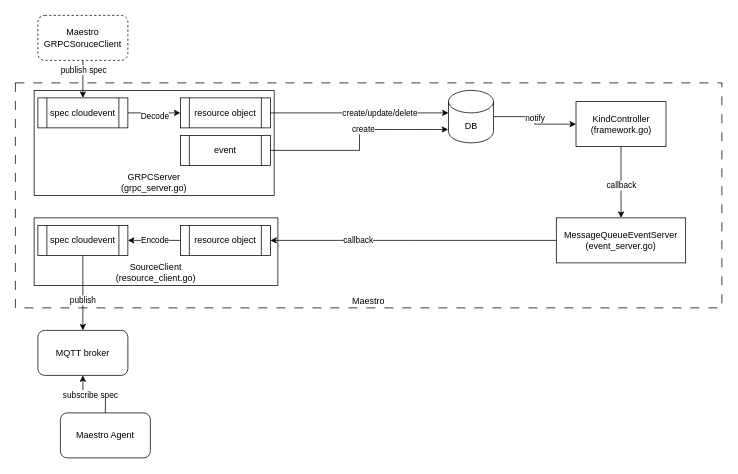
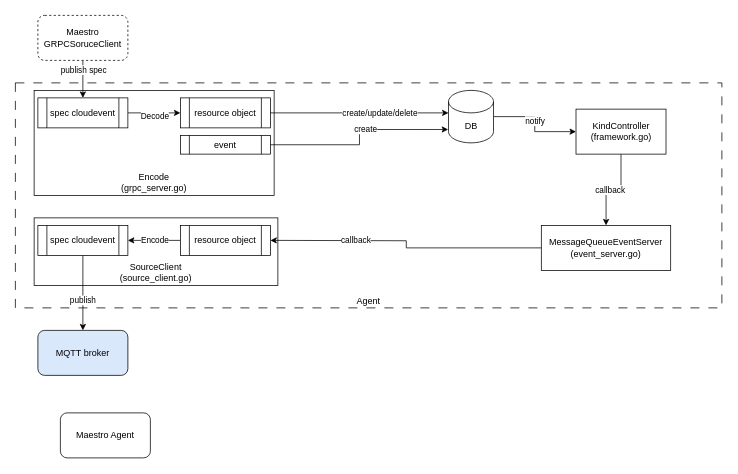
node "KindController (framework.go)": moved (621, 124) -> (621, 132)
node "event": size 90x30 -> 90x19
node "GRPCServer (grpc_server.go)": label "GRPCServer (grpc_server.go)" -> "Encode (grpc_server.go)"
node "MessageQueueEventServer (event_server.go)": moved (621, 240) -> (606, 248)
node "SourceClient (resource_client.go)": label "SourceClient (resource_client.go)" -> "SourceClient (source_client.go)"
node "Maestro": label "Maestro" -> "Agent"
node "MQTT broker": fillcolor #ffffff -> #dae8fc
edge "Maestro Agent" -> "MQTT broker": removed, label "subscribe spec"
